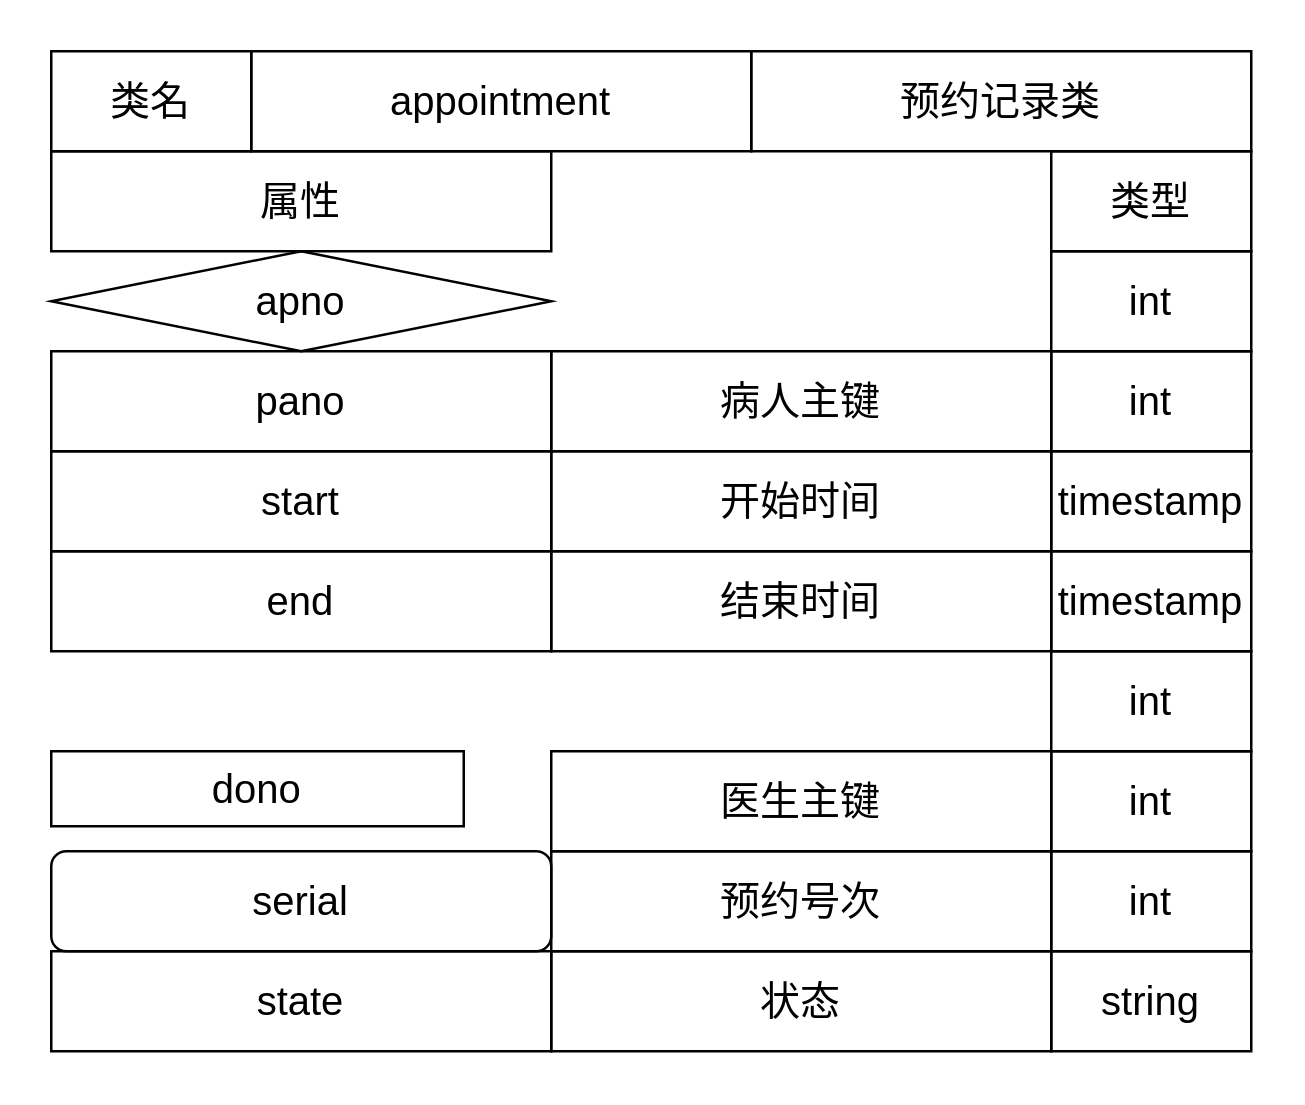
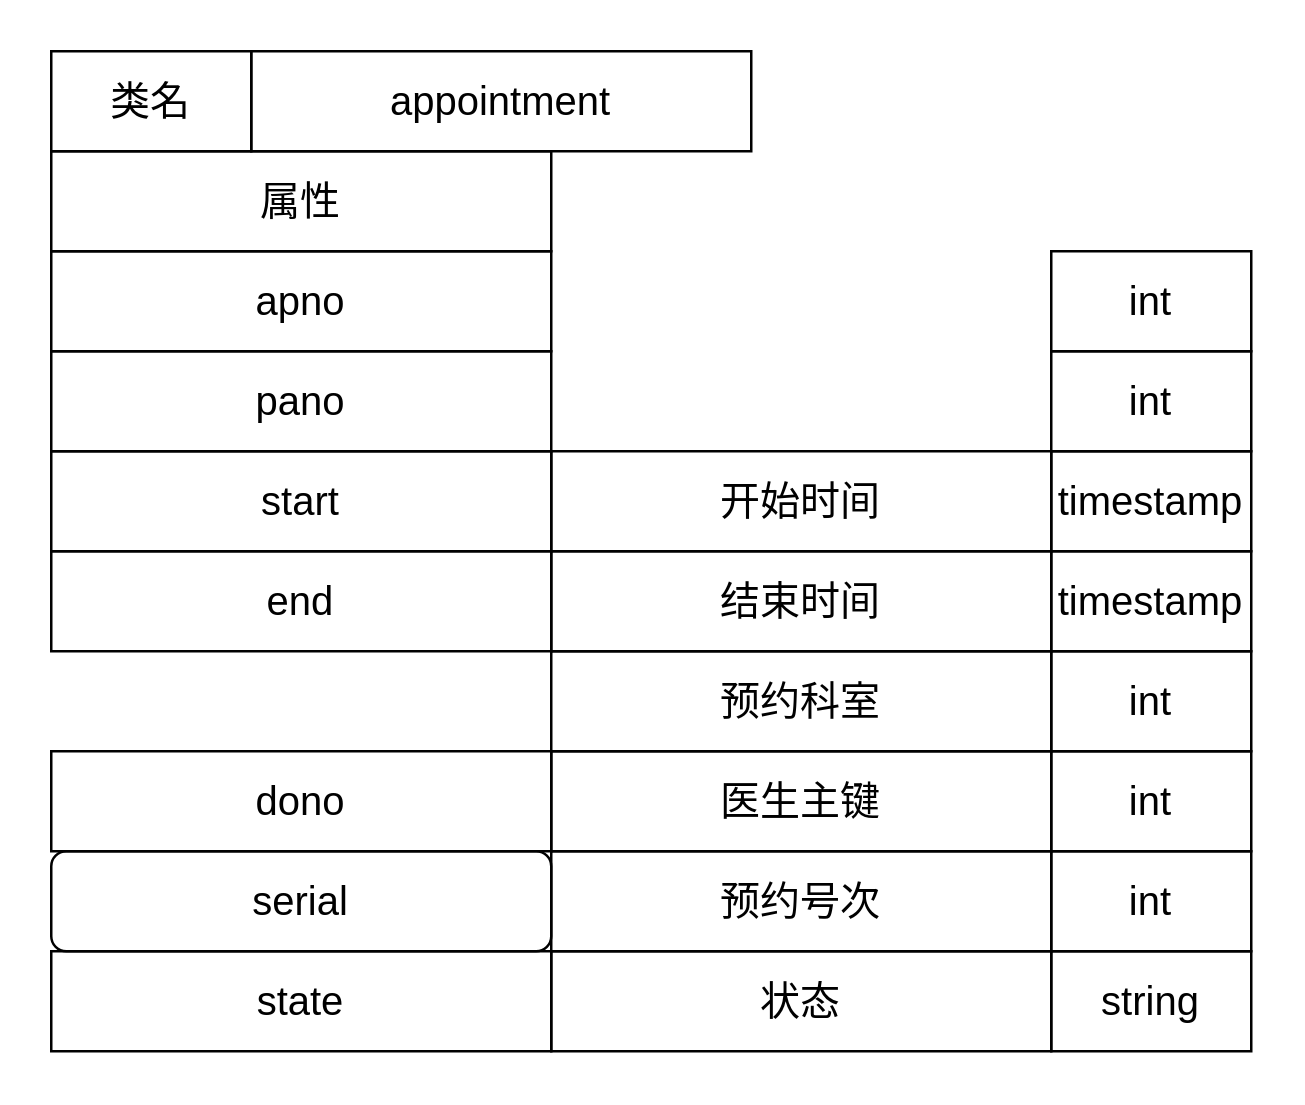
node "预约记录类": removed
node "类型": removed
node "apno": shape diamond -> rectangle
node "病人主键": removed
node "预约科室": added
node "dono": size 413x75 -> 500x100
